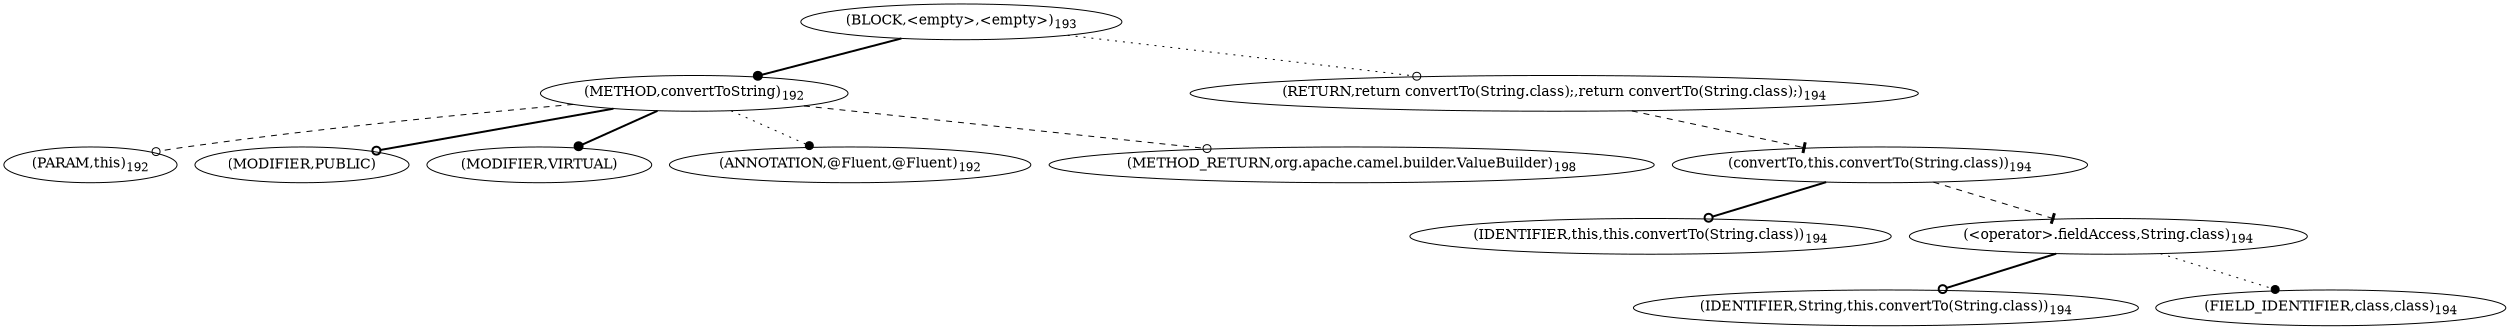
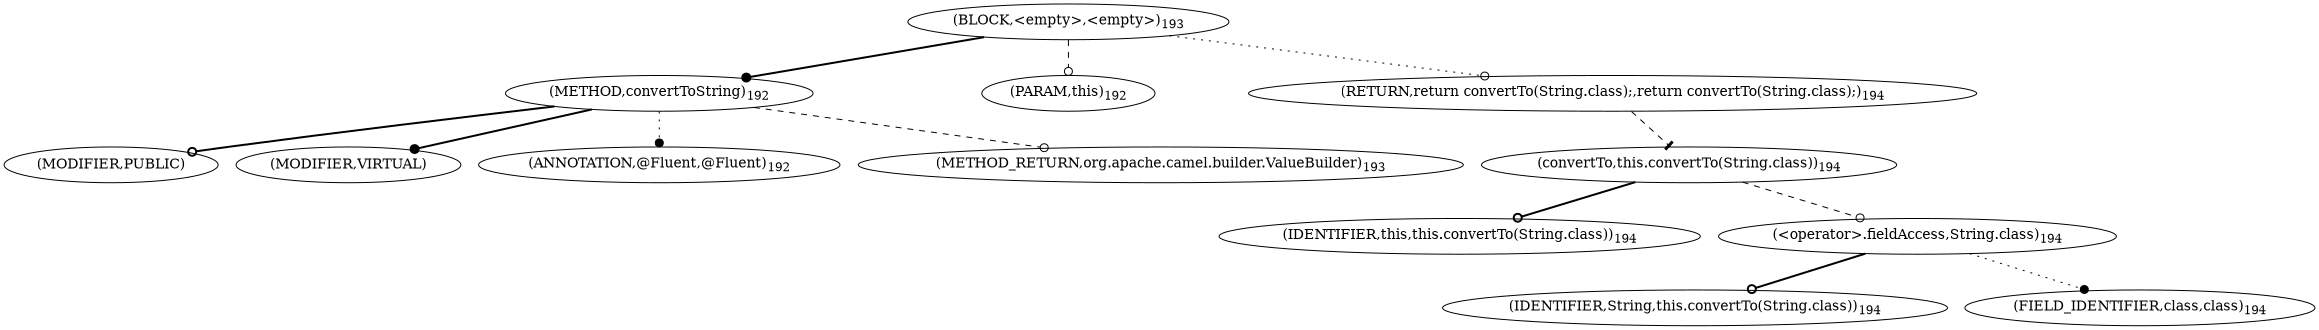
edge "(METHOD,convertToString)" -> "(PARAM,this)": now "(BLOCK,<empty>,<empty>)" -> "(PARAM,this)"
node "(METHOD_RETURN,org.apache.camel.builder.ValueBuilder)": text "198" -> "193"
edge "(convertTo,this.convertTo(String.class))" -> "(<operator>.fieldAccess,String.class)": arrowhead tee -> odot
